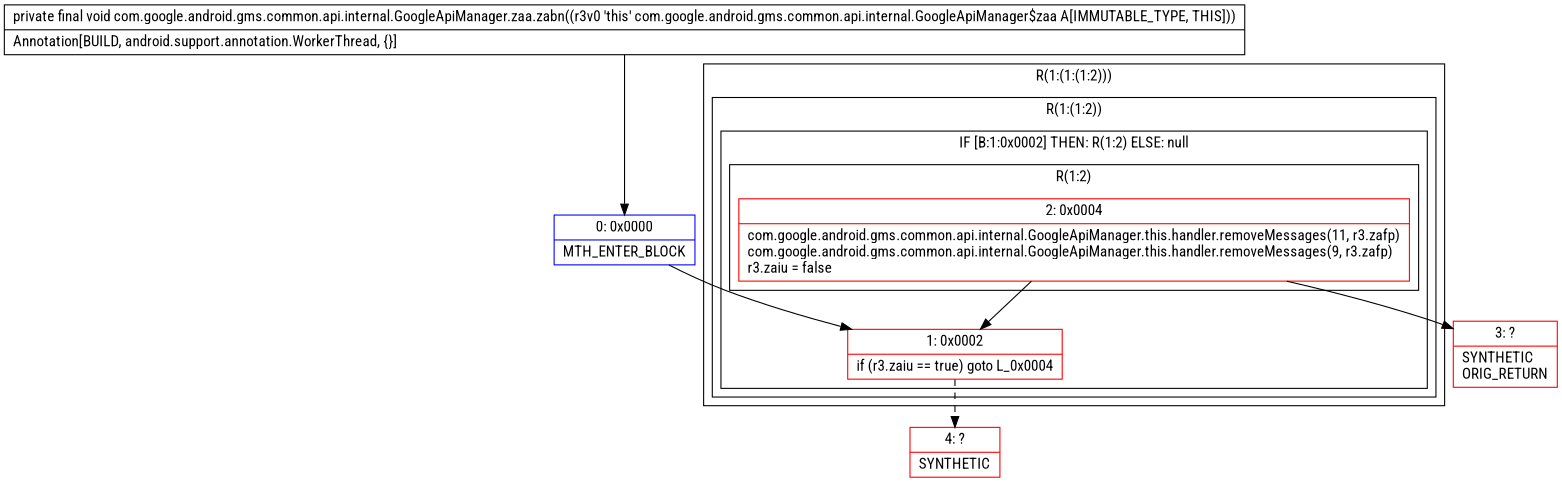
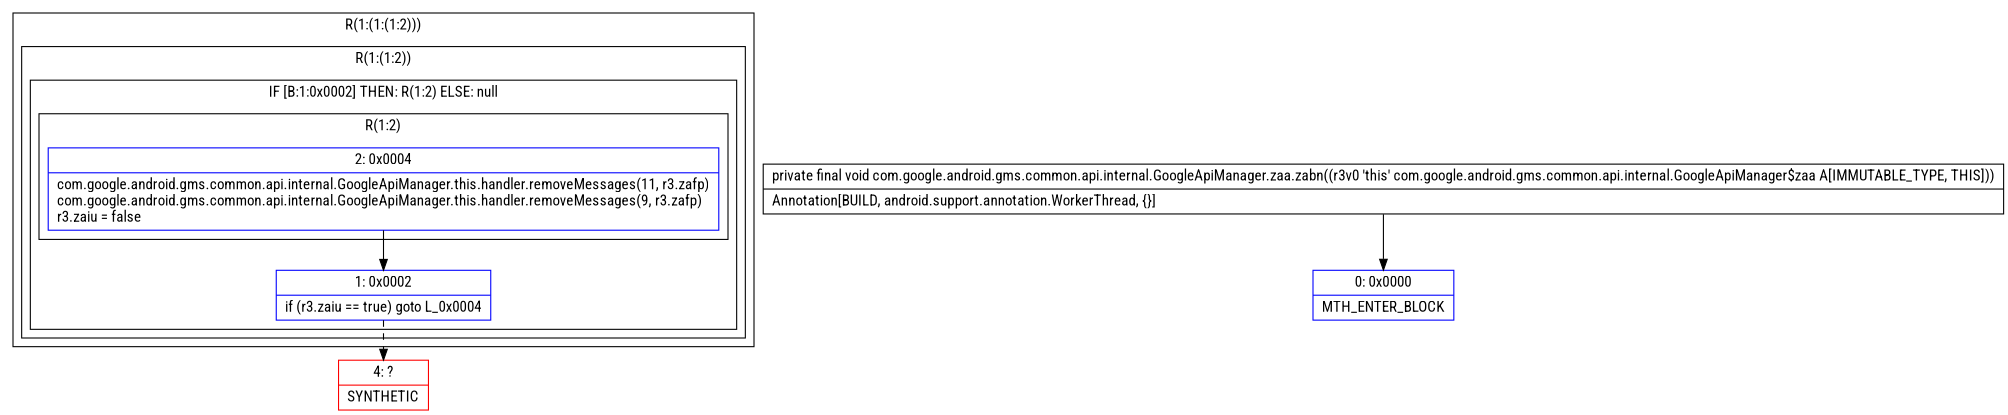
node "2: 0x0004": color red -> blue
edge "0: 0x0000" -> "1: 0x0002": removed
node "1: 0x0002": color red -> blue
node "3: ?": removed
